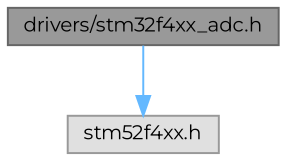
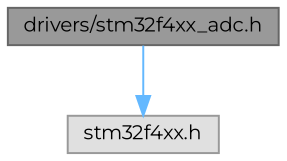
node "stm52f4xx.h": label "stm52f4xx.h" -> "stm32f4xx.h"
